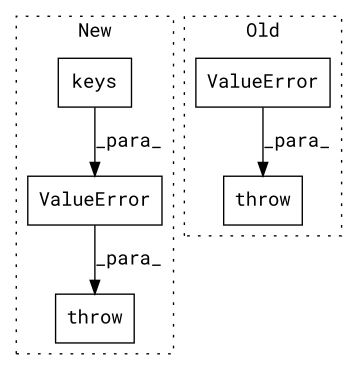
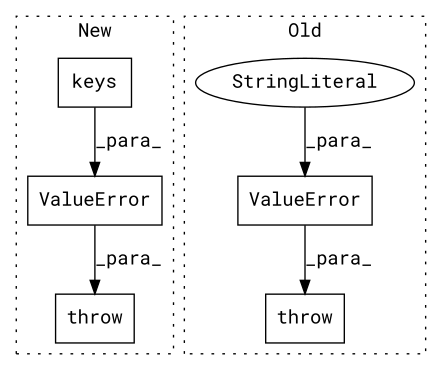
node "StringLiteral": added
